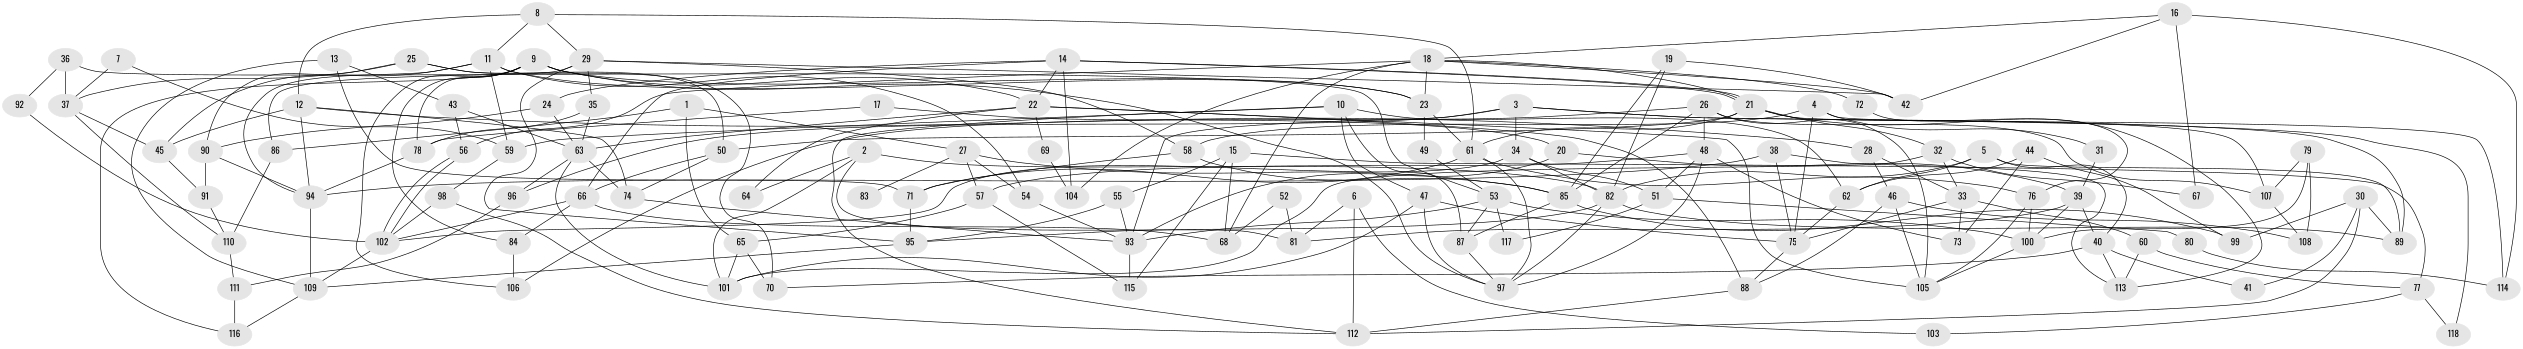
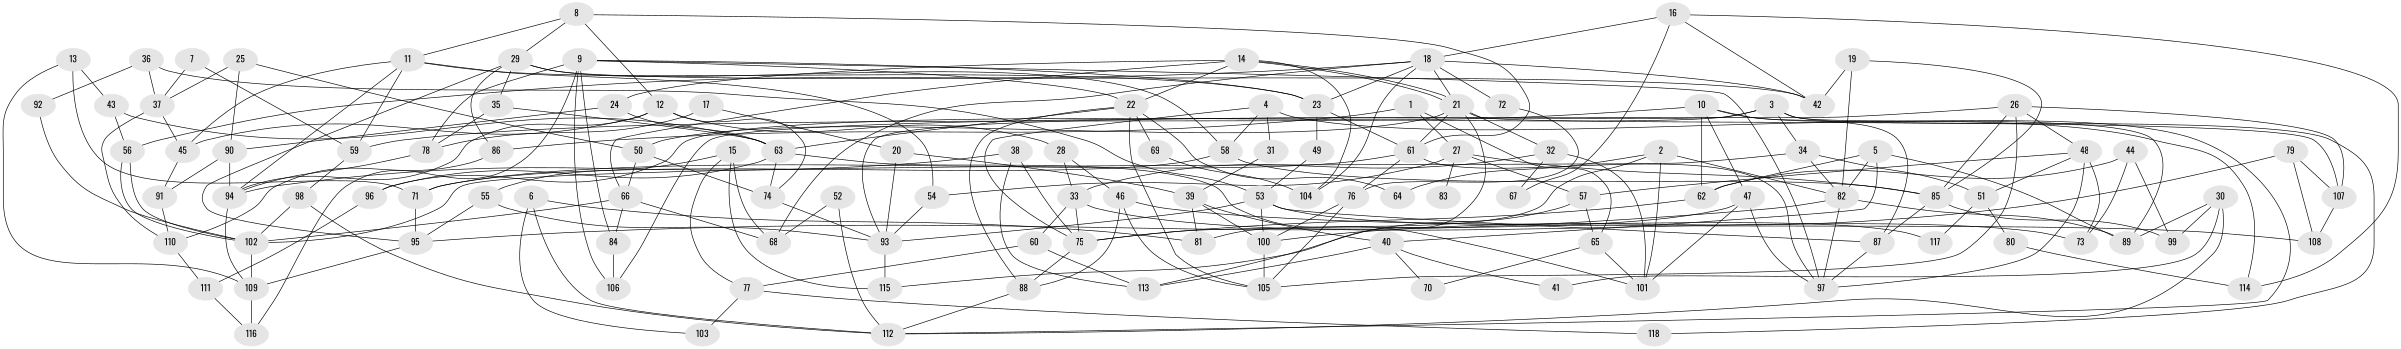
edge "25" -- "70": removed
edge "52" -- "81": now "52" -- "112"
